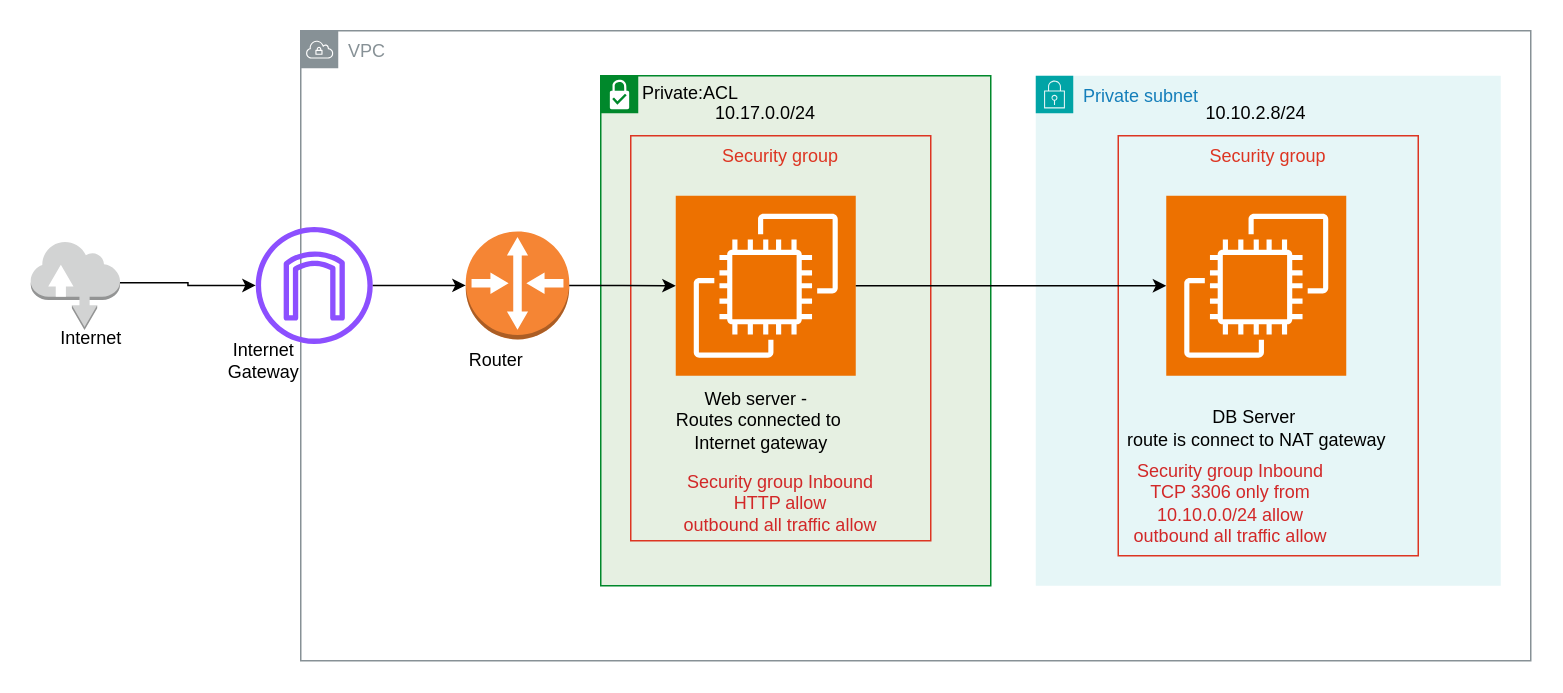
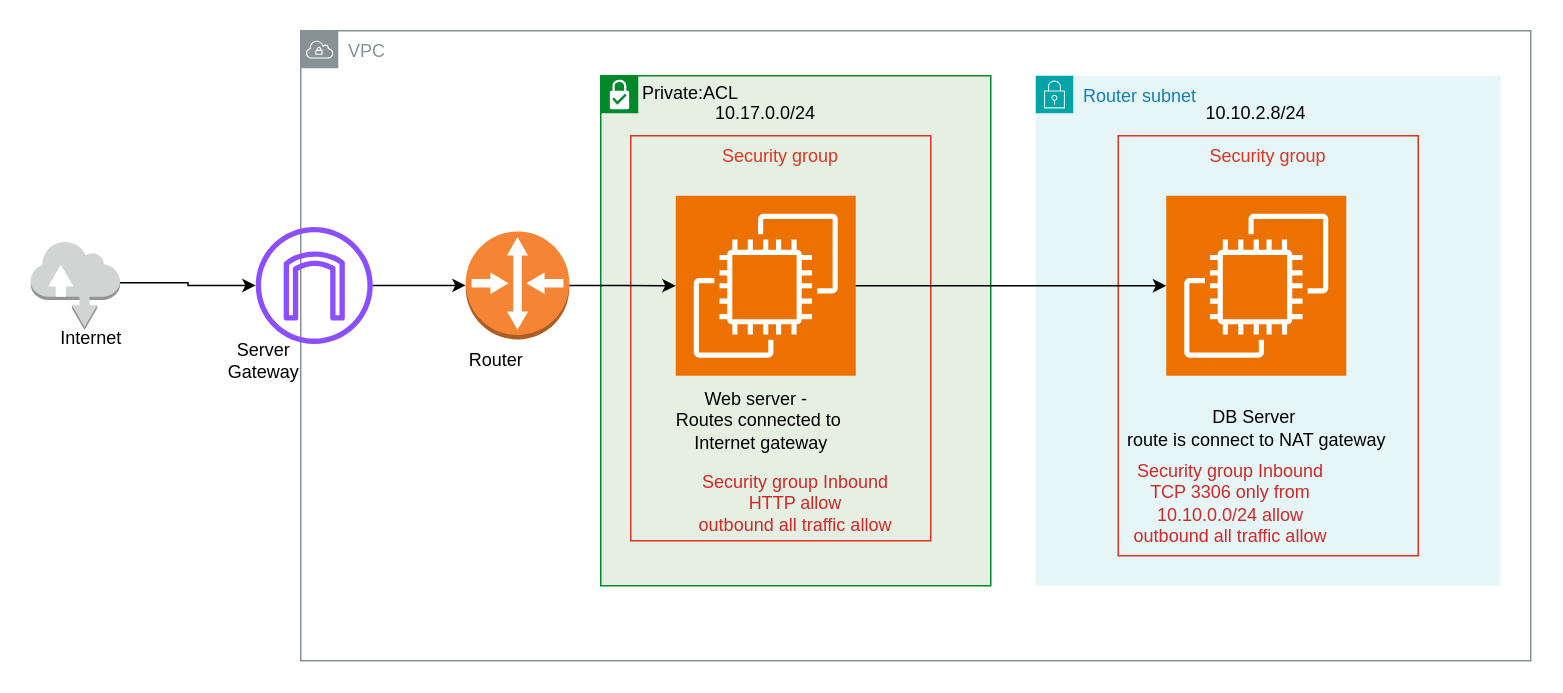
node "Private subnet": label "Private subnet" -> "Router subnet"
node "Internet Gateway": label "Internet Gateway" -> "Server Gateway"
node "Security group Inbound HTTP allow outbound all traffic allow": moved (781, 503) -> (796, 503)
